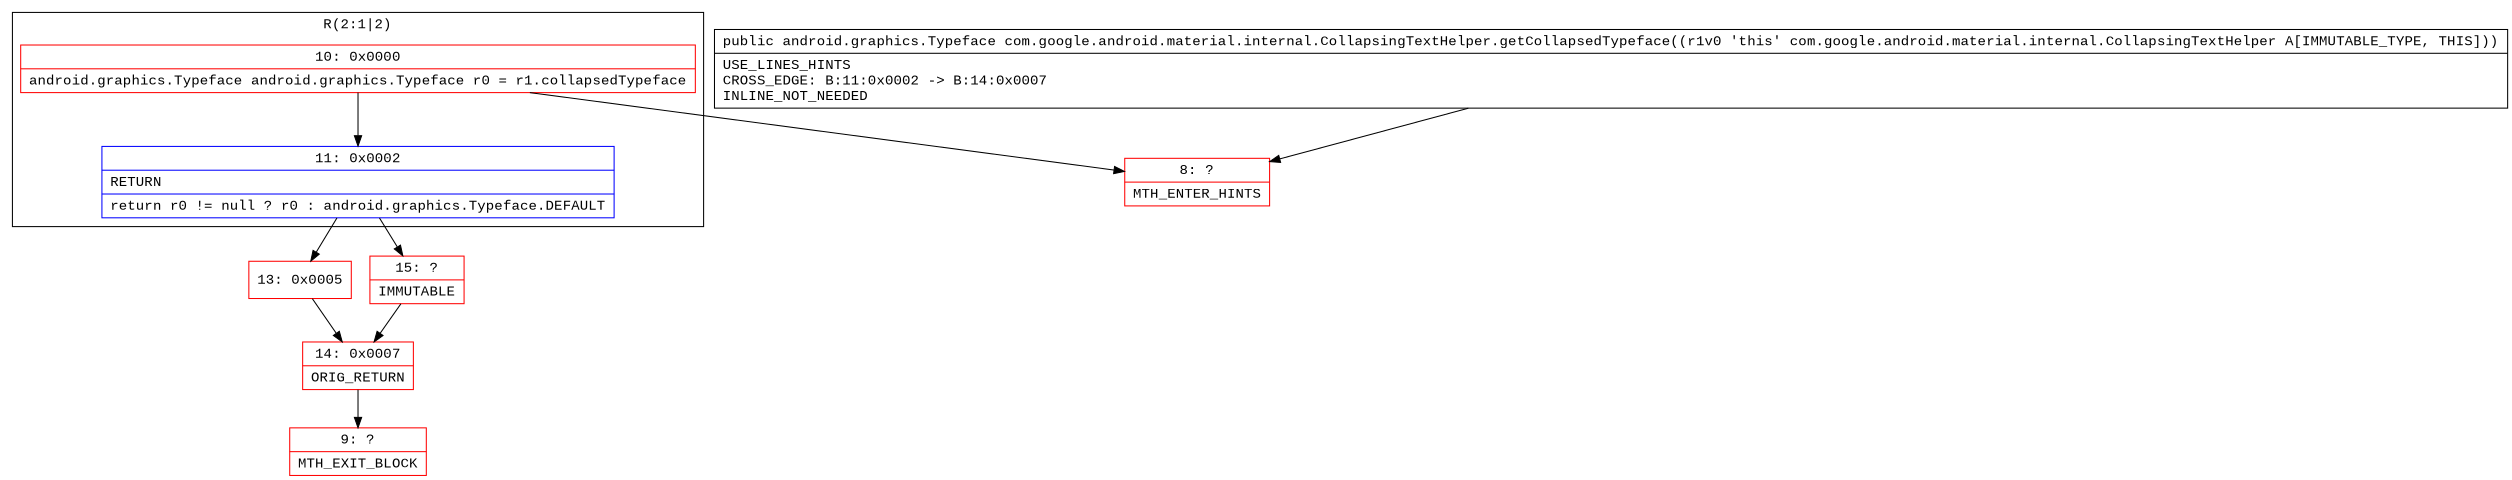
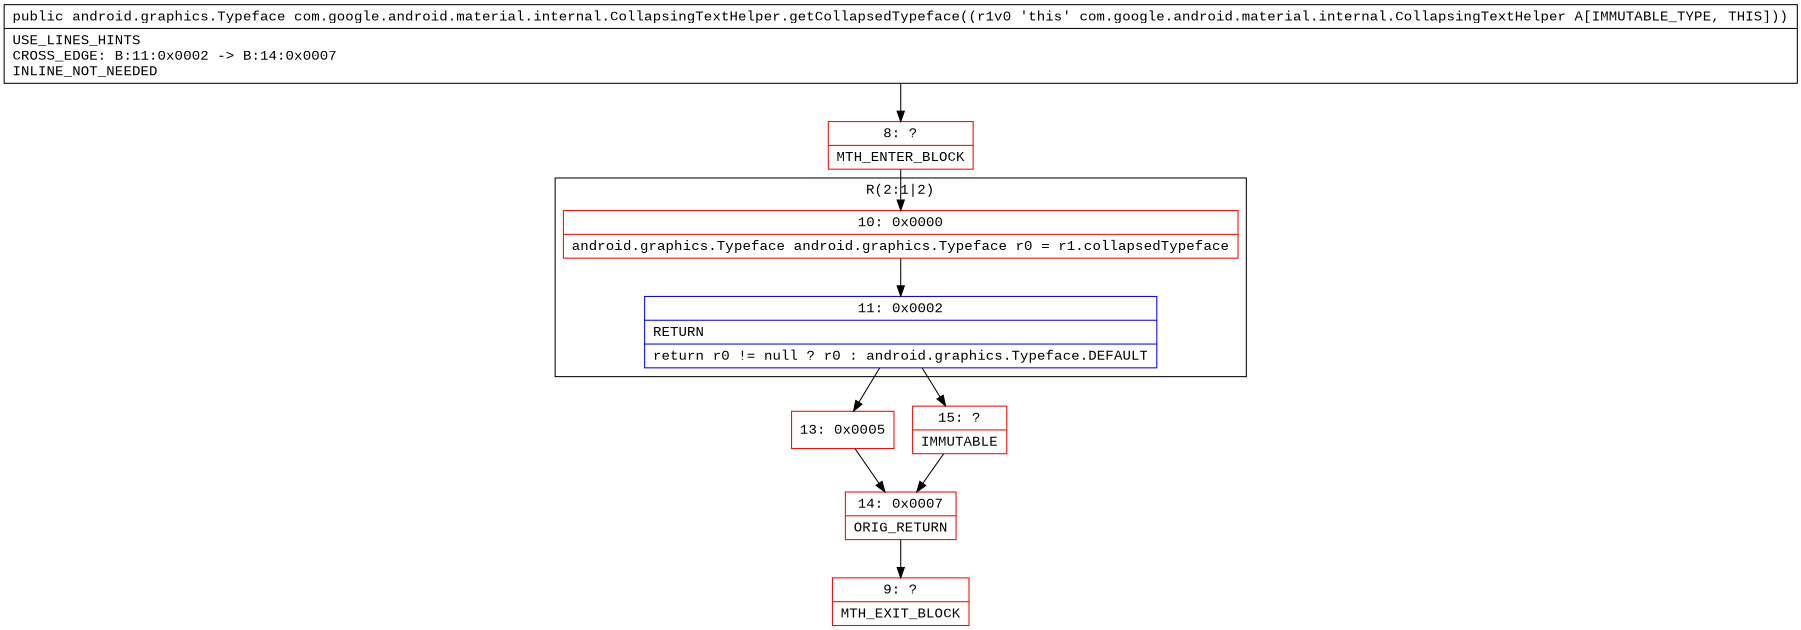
edge "10: 0x0000" -> "8: ?": reversed
node "8: ?": text "MTH_ENTER_HINTS" -> "MTH_ENTER_BLOCK"
